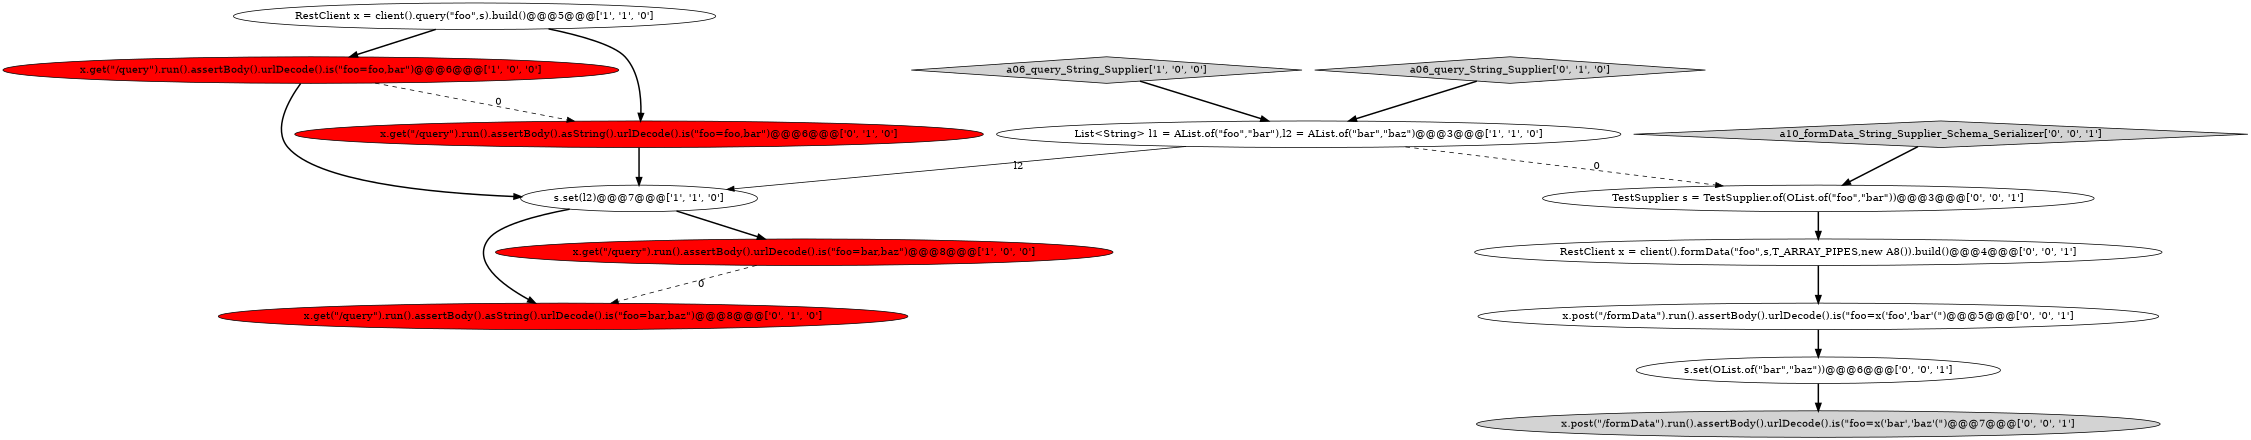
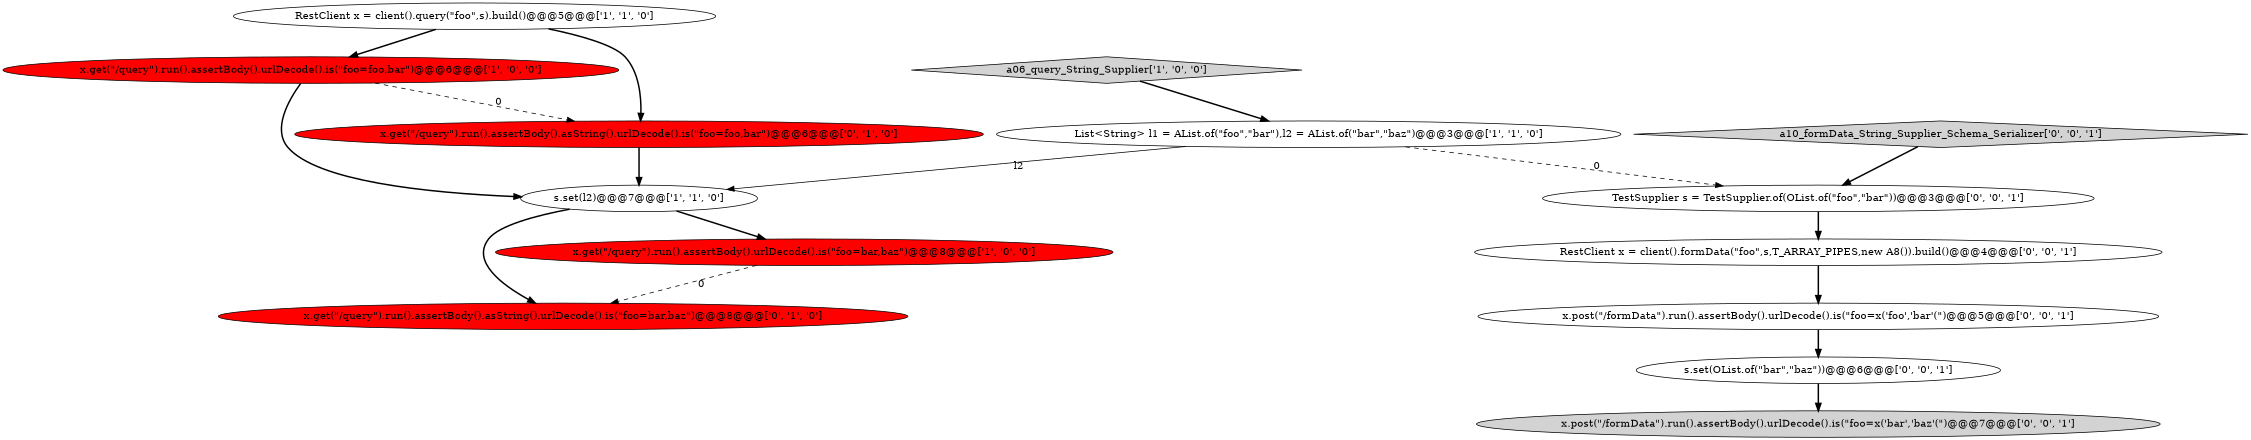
node "a06_query_String_Supplier['0', '1', '0']": removed
